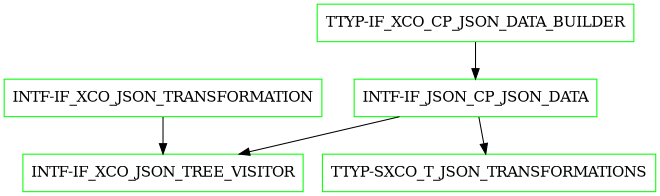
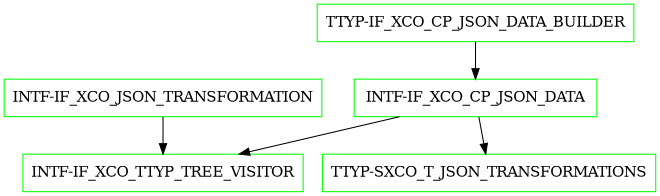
node "INTF-IF_JSON_CP_JSON_DATA": label "INTF-IF_JSON_CP_JSON_DATA" -> "INTF-IF_XCO_CP_JSON_DATA"
node "INTF-IF_XCO_JSON_TREE_VISITOR": label "INTF-IF_XCO_JSON_TREE_VISITOR" -> "INTF-IF_XCO_TTYP_TREE_VISITOR"
